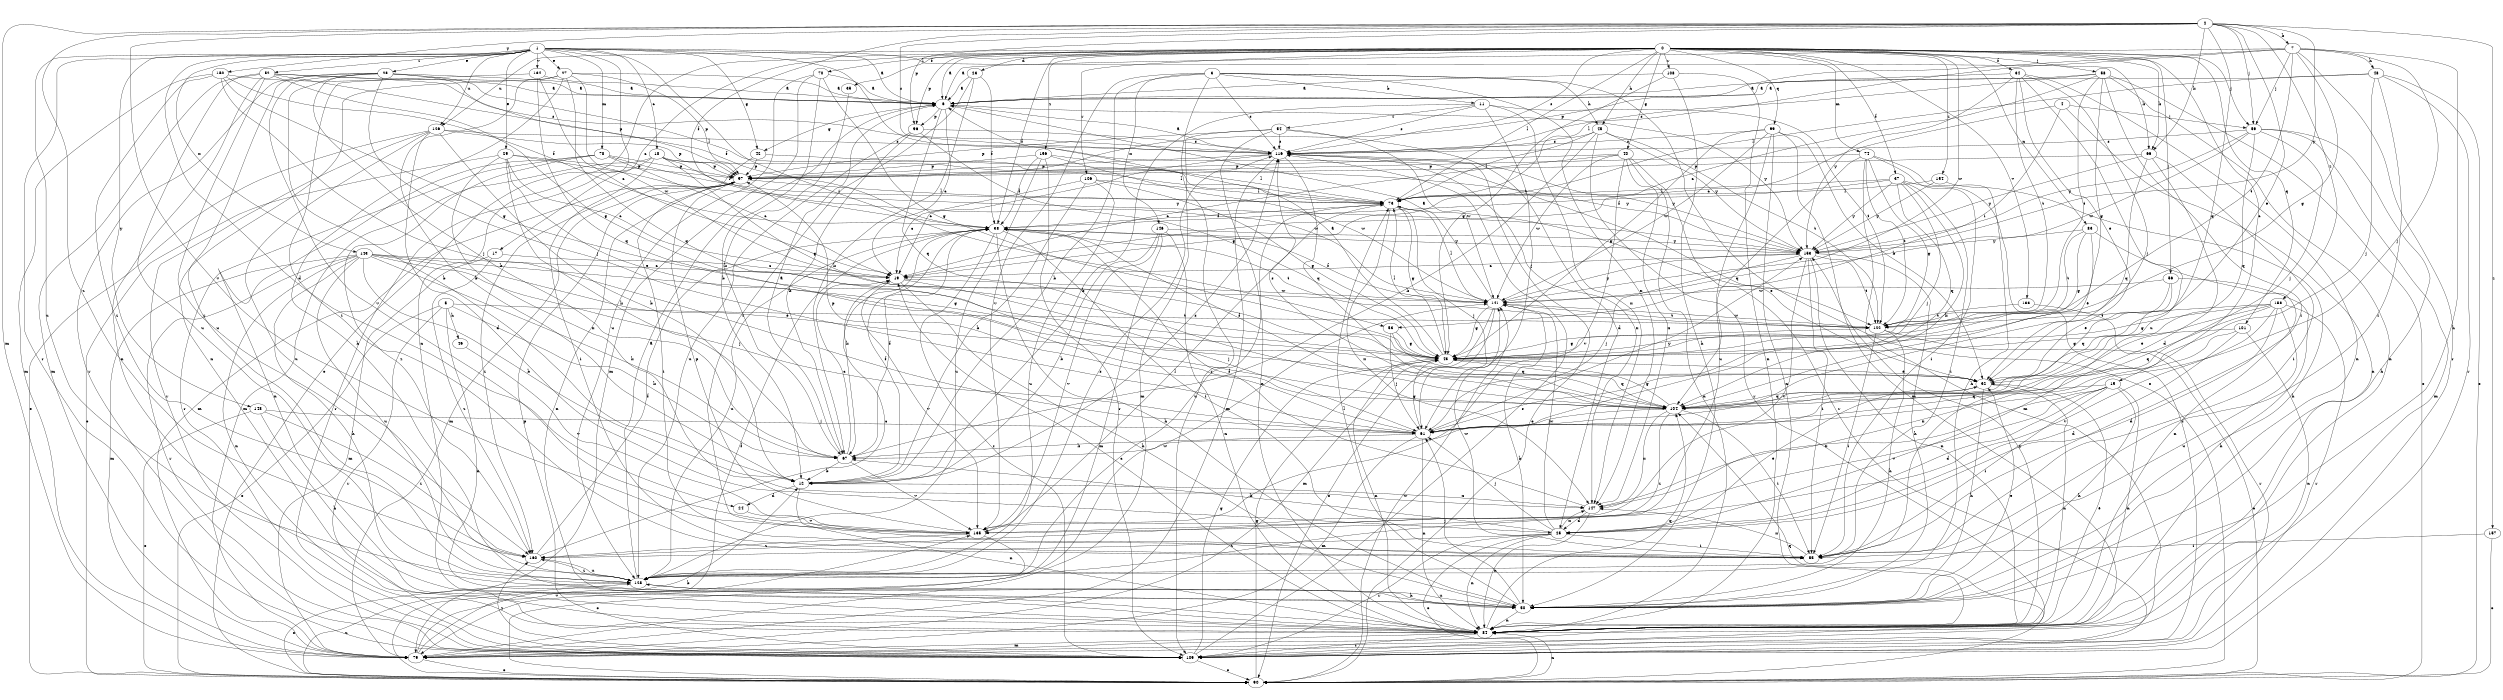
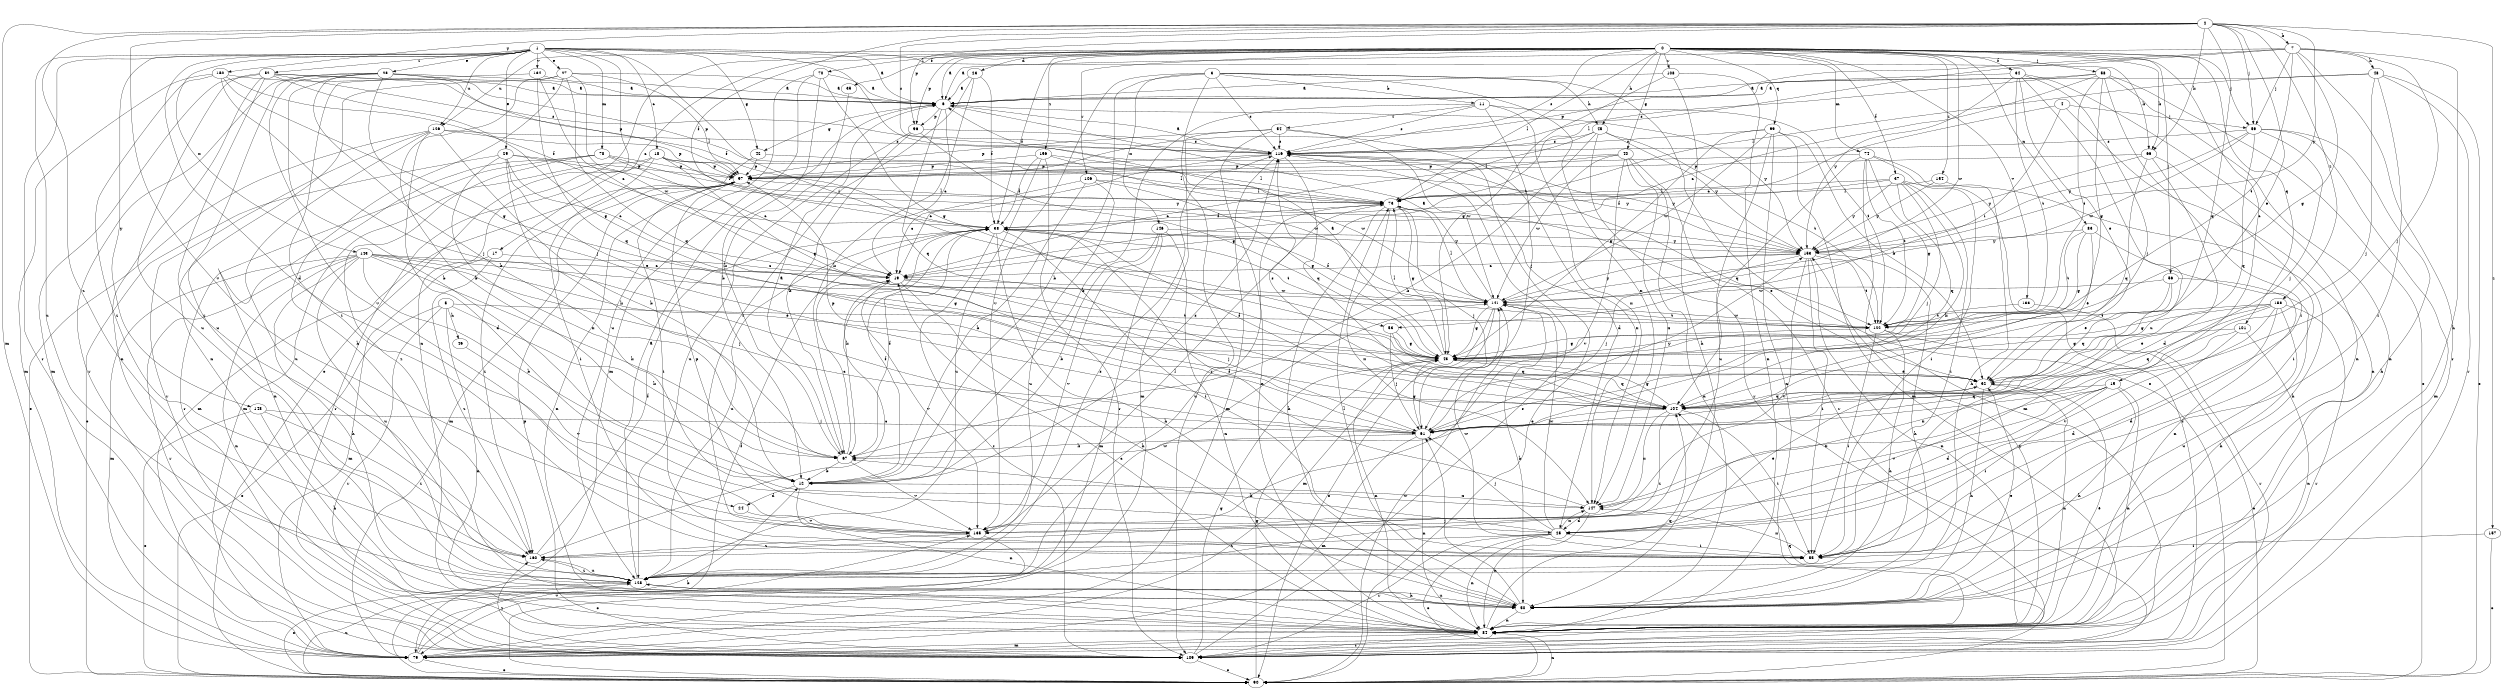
edge "73" -> "50": added, label "h"
